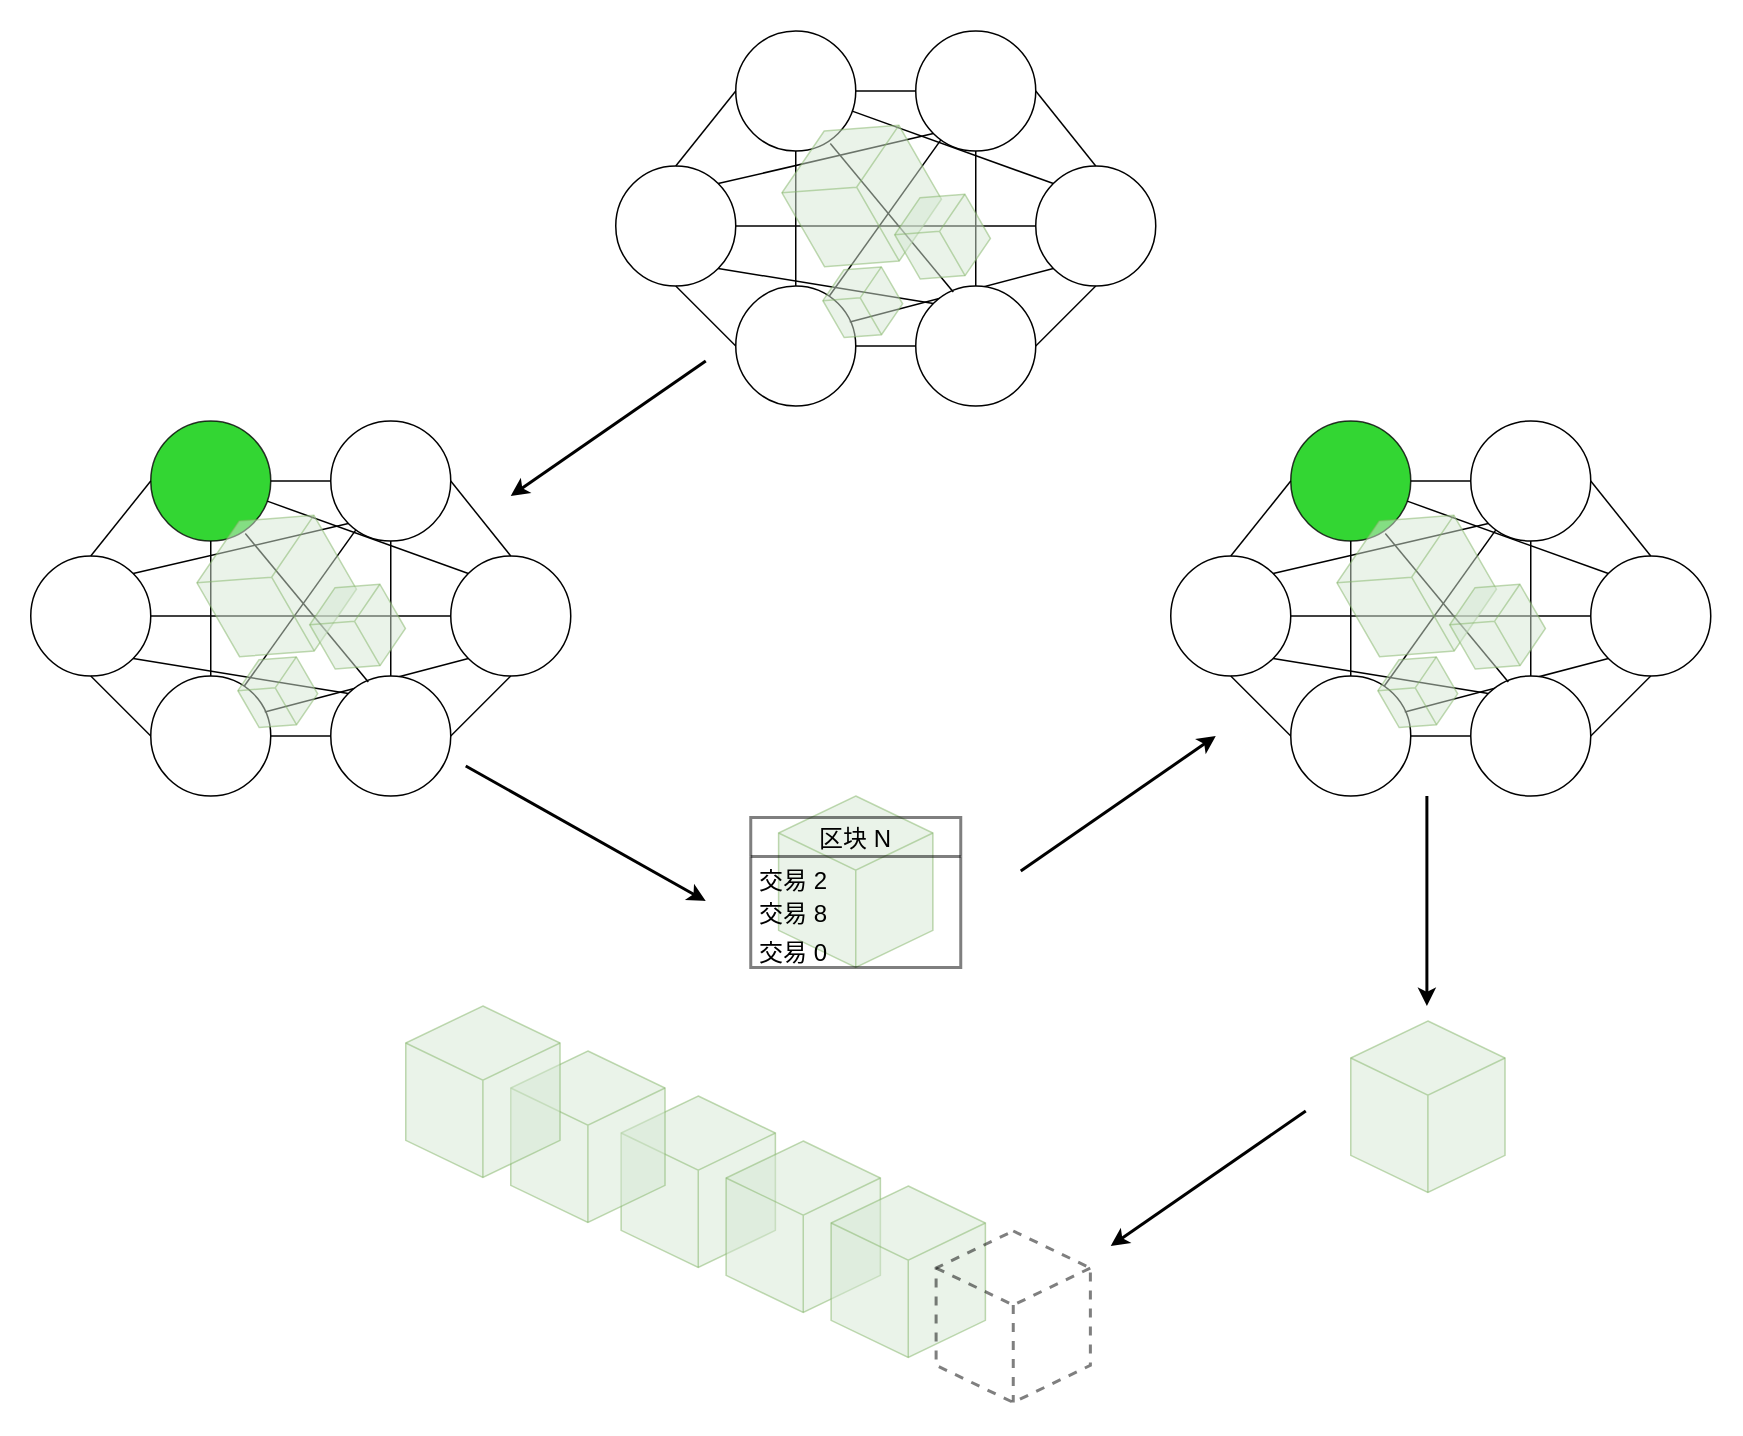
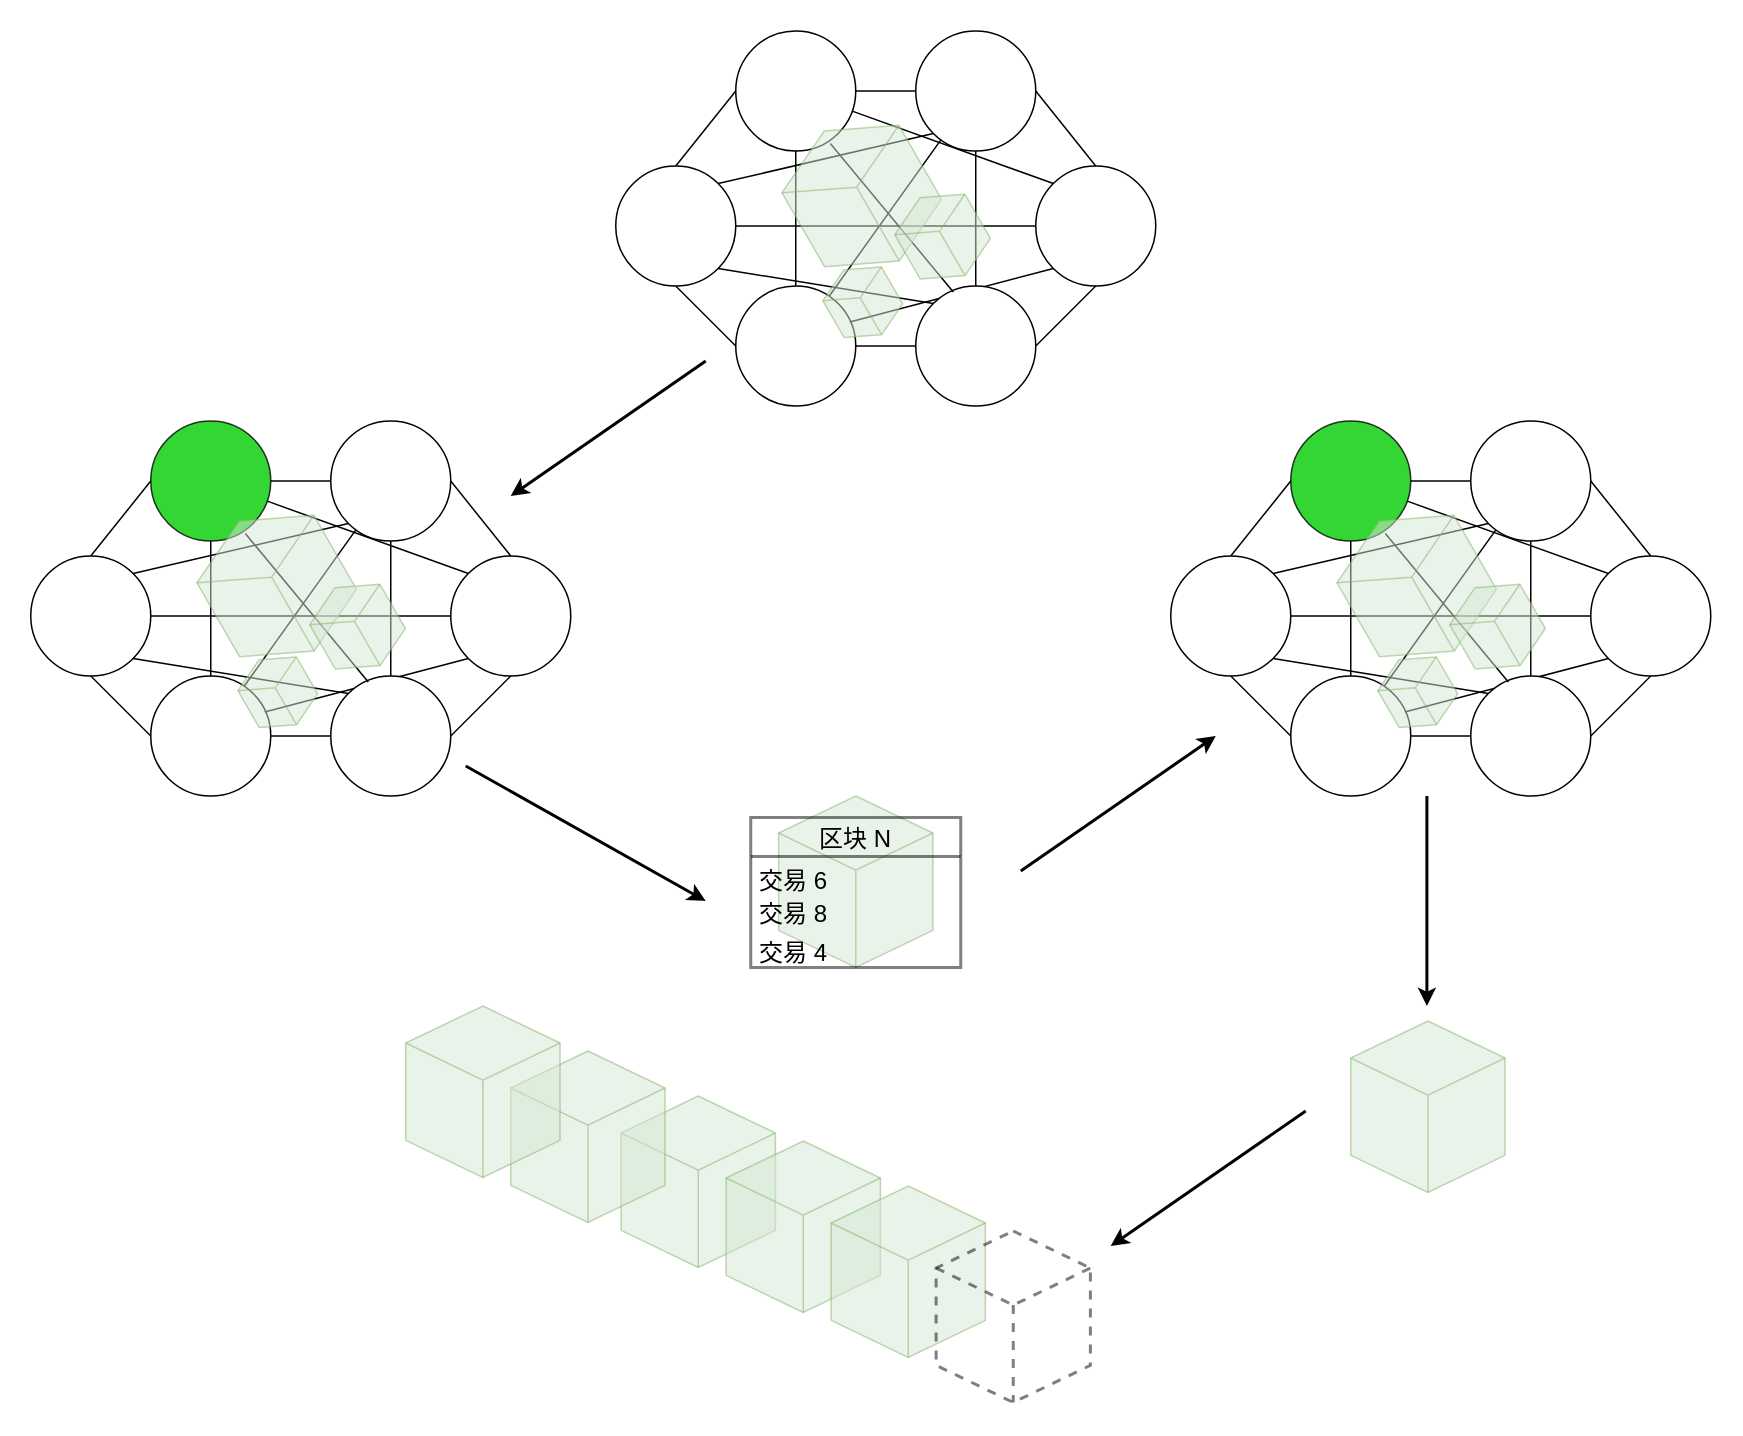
node "交易 2": label "交易 2" -> "交易 6"
node "交易 0": label "交易 0" -> "交易 4"
